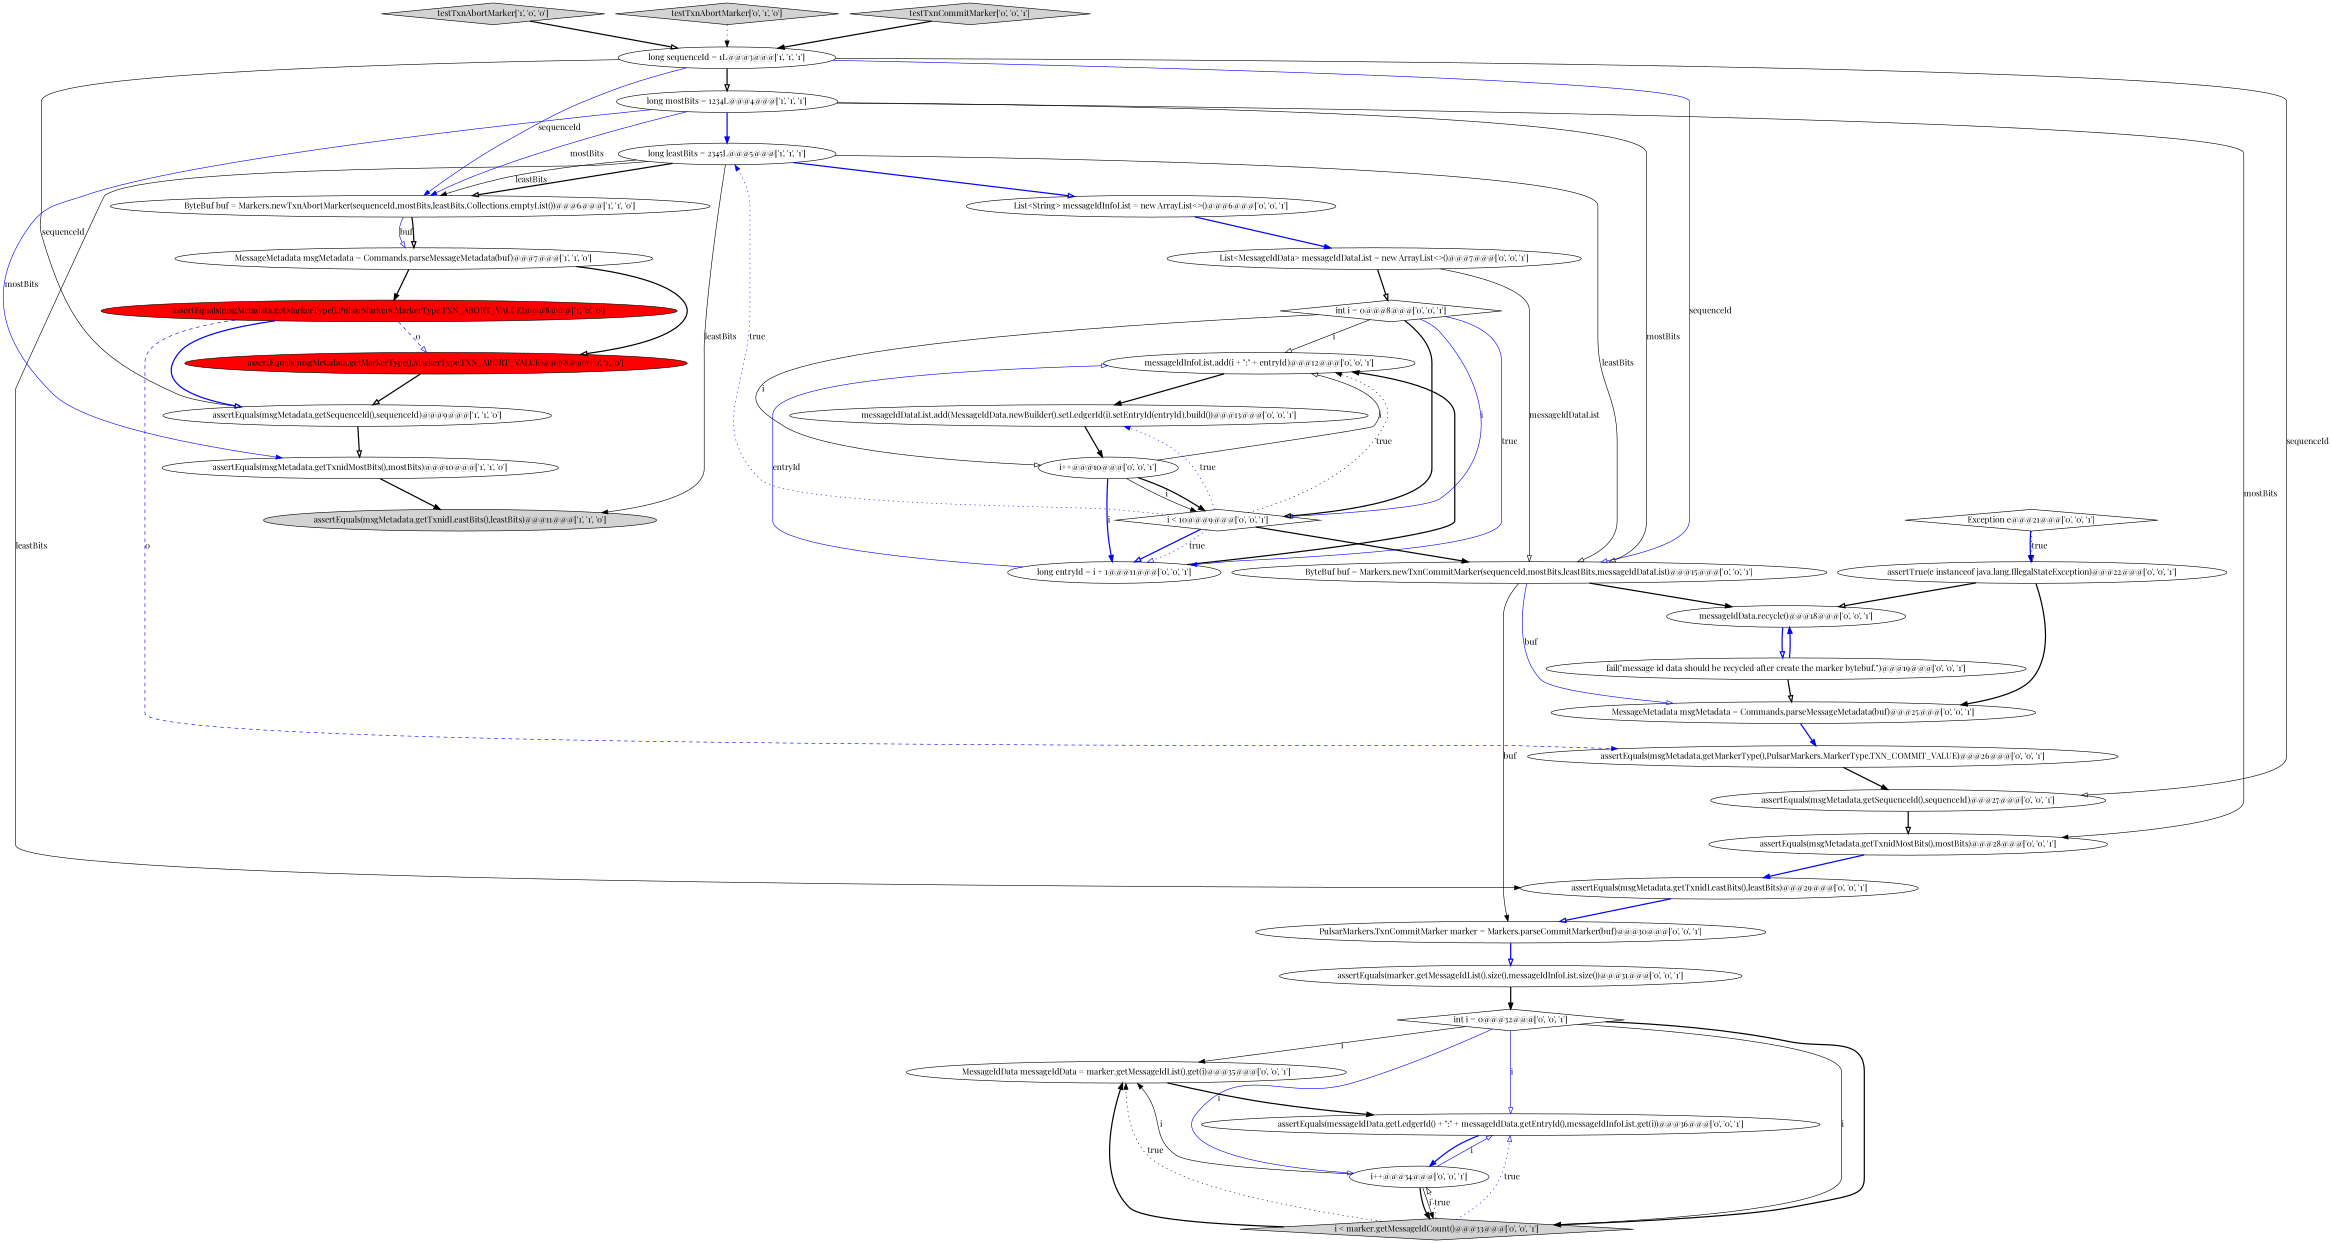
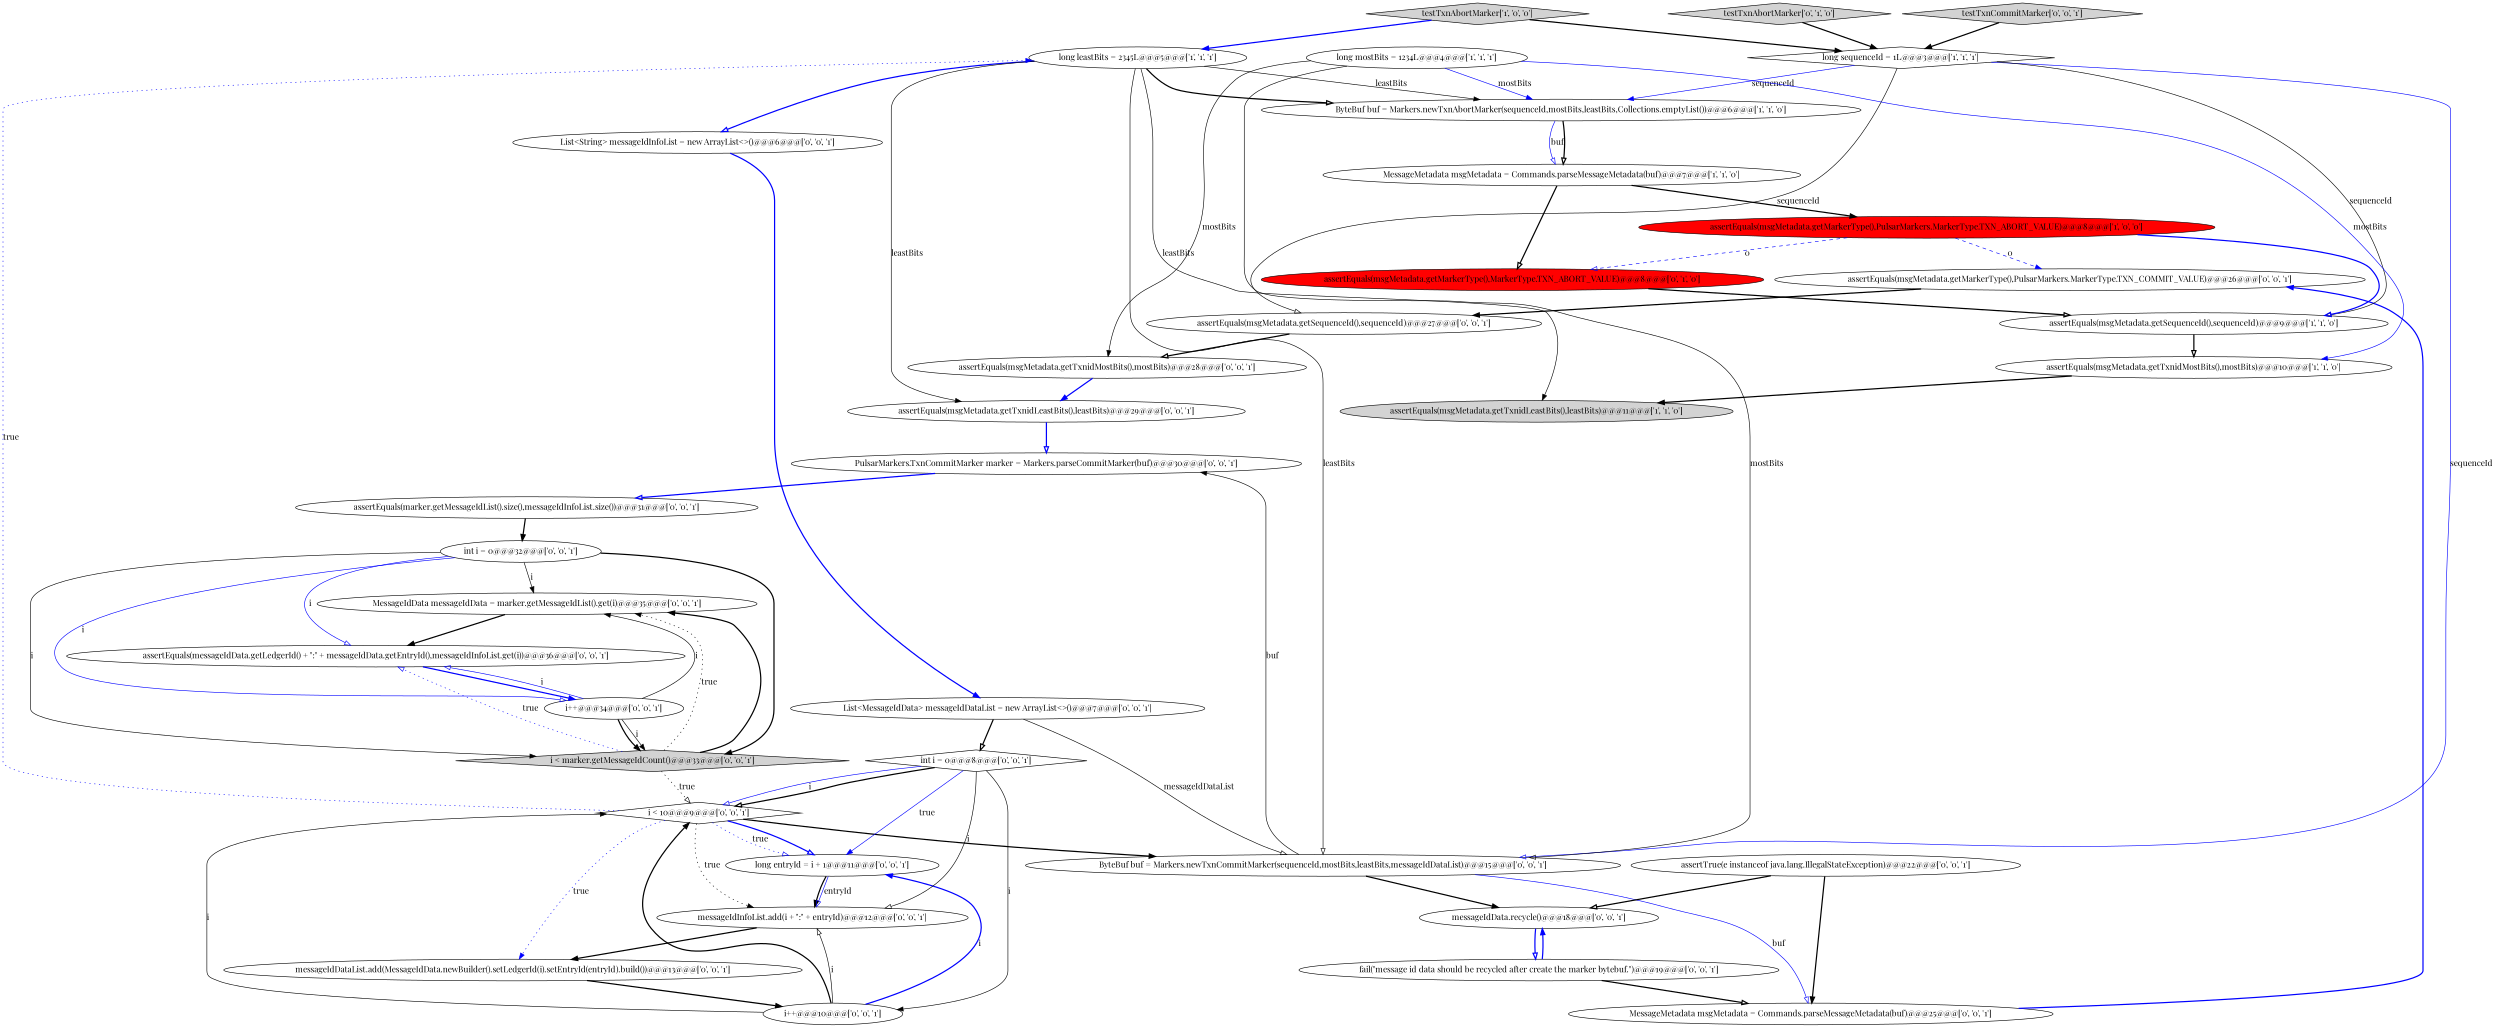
edge "testTxnAbortMarker['0', '1', '0']" -> "long sequenceId = 1L@@@3@@@['1', '1', '1']": style dotted -> bold
edge "testTxnAbortMarker['1', '0', '0']" -> "long sequenceId = 1L@@@3@@@['1', '1', '1']": arrowhead onormal -> normal
node "long sequenceId = 1L@@@3@@@['1', '1', '1']": shape ellipse -> diamond
edge "long sequenceId = 1L@@@3@@@['1', '1', '1']" -> "long mostBits = 1234L@@@4@@@['1', '1', '1']": removed
edge "long mostBits = 1234L@@@4@@@['1', '1', '1']" -> "long leastBits = 2345L@@@5@@@['1', '1', '1']": now "testTxnAbortMarker['1', '0', '0']" -> "long leastBits = 2345L@@@5@@@['1', '1', '1']"
edge "int i = 0@@@8@@@['0', '0', '1']" -> "i++@@@10@@@['0', '0', '1']": arrowhead onormal -> normal
node "Exception e@@@21@@@['0', '0', '1']": removed
node "int i = 0@@@32@@@['0', '0', '1']": shape diamond -> ellipse
edge "i < marker.getMessageIdCount()@@@33@@@['0', '0', '1']" -> "i++@@@34@@@['0', '0', '1']": now "i < marker.getMessageIdCount()@@@33@@@['0', '0', '1']" -> "i < 10@@@9@@@['0', '0', '1']"
